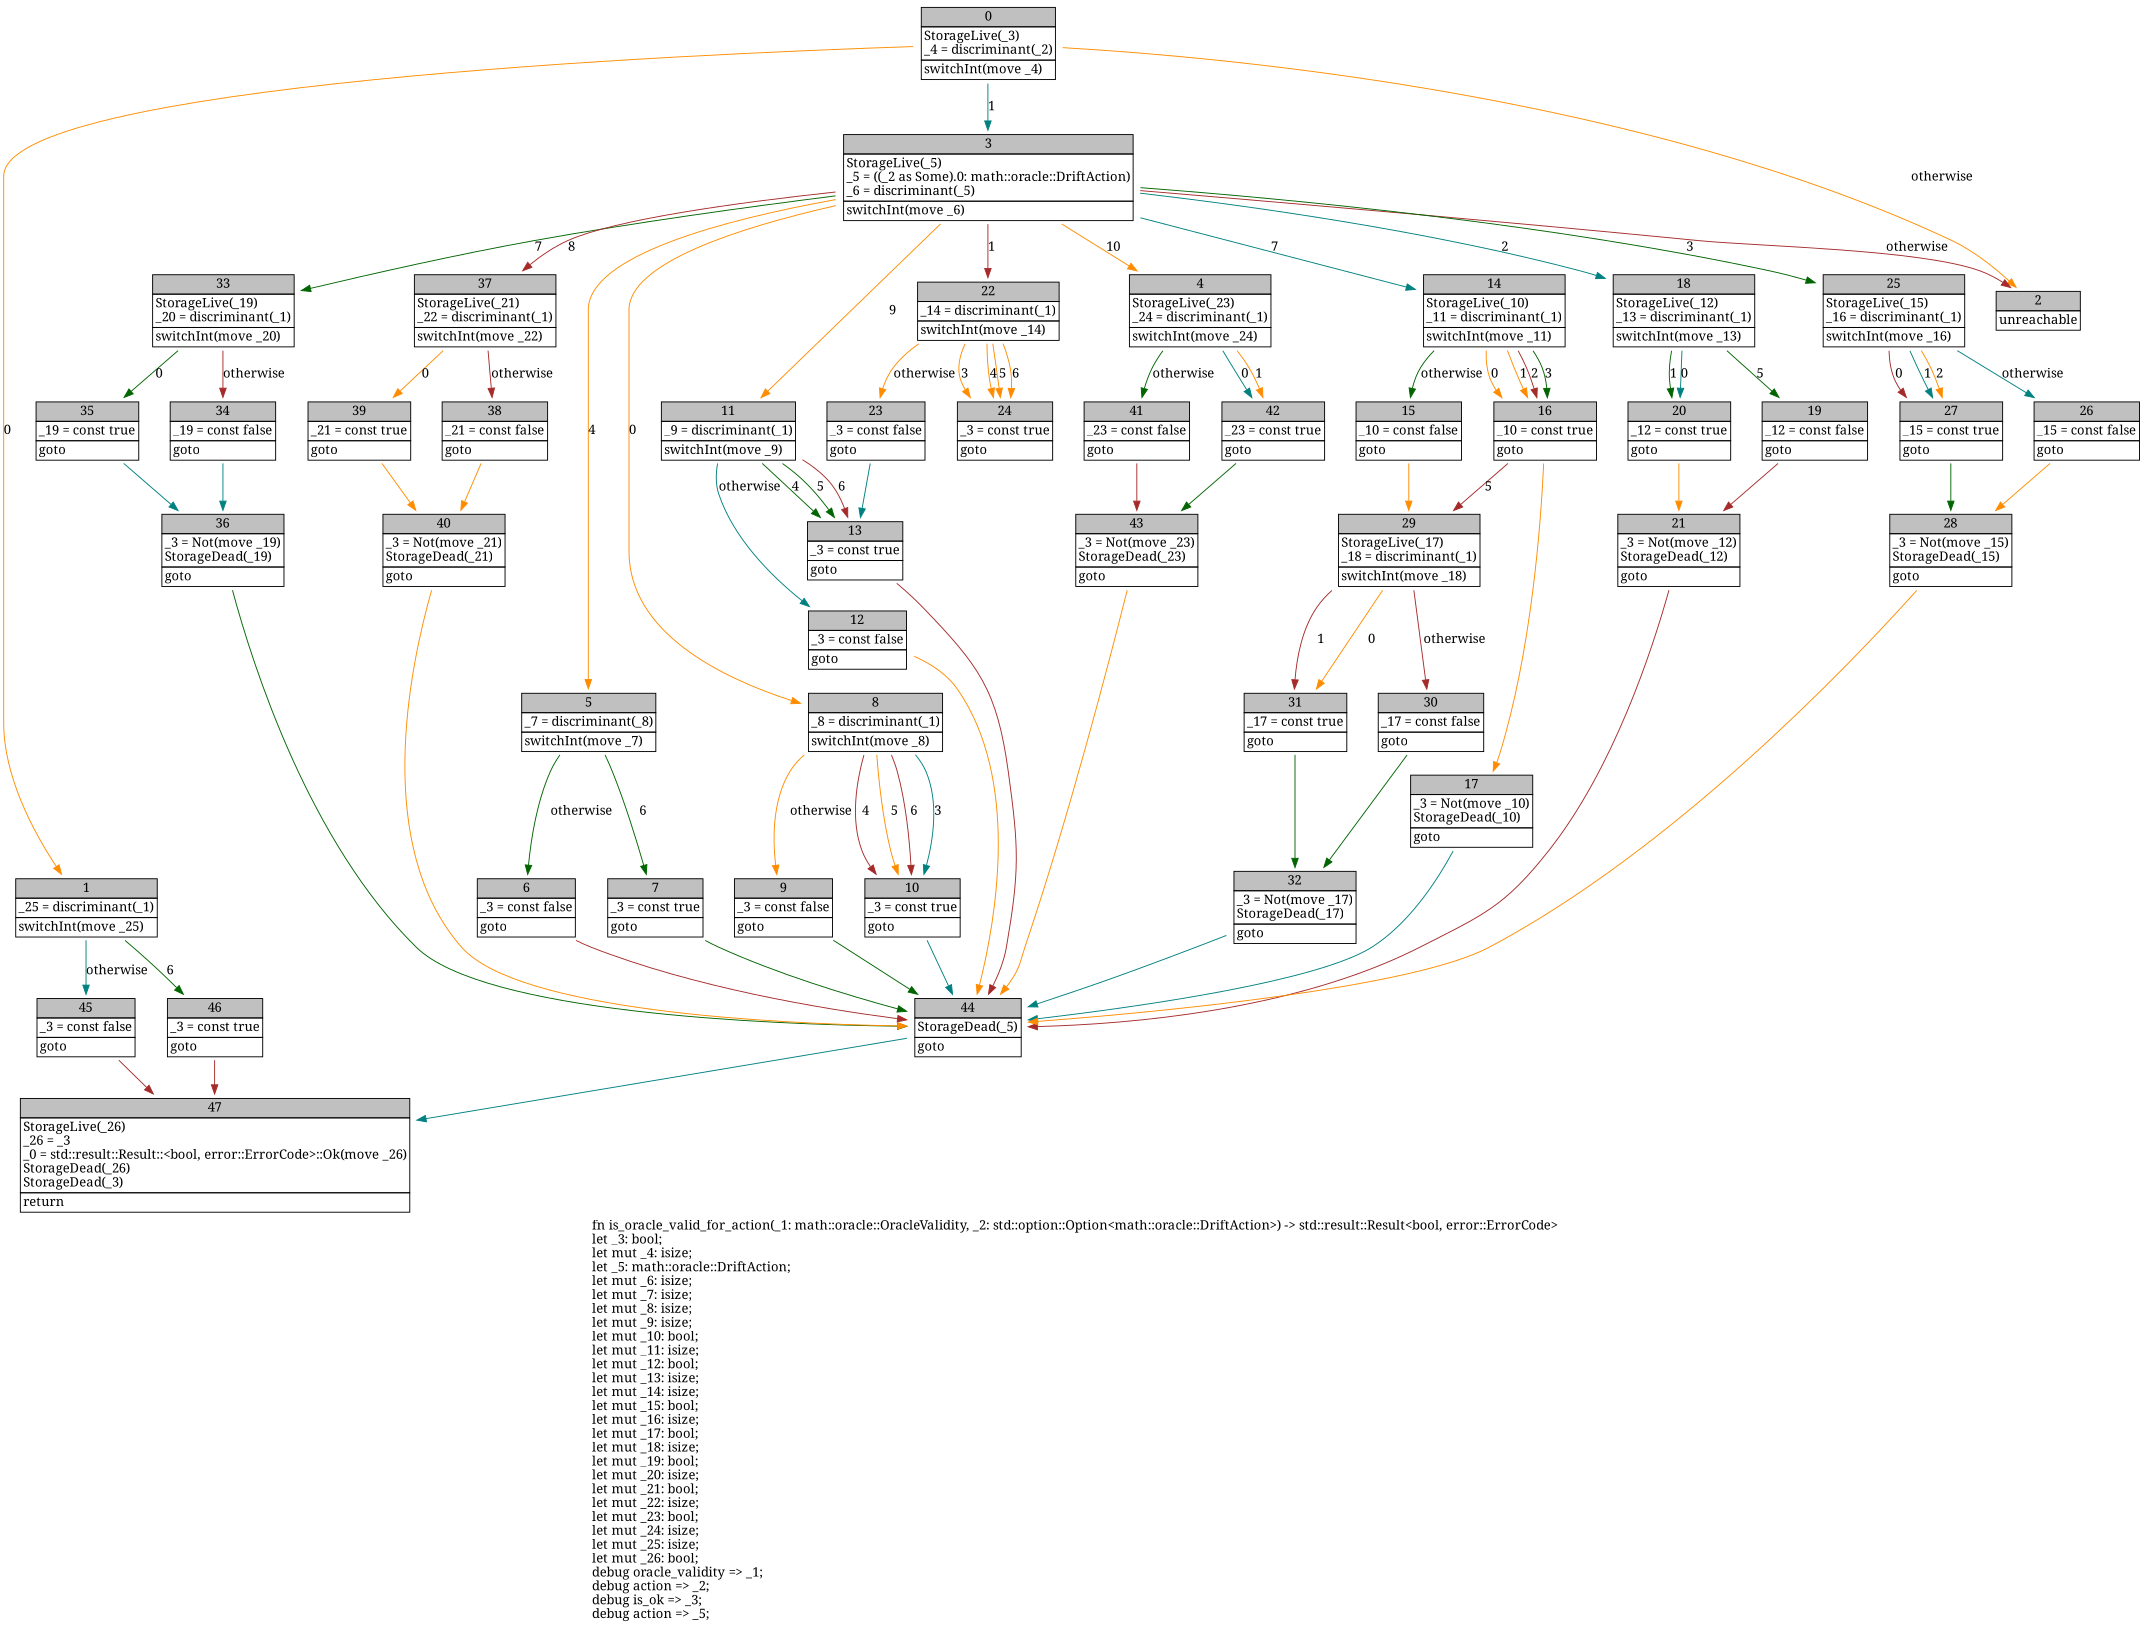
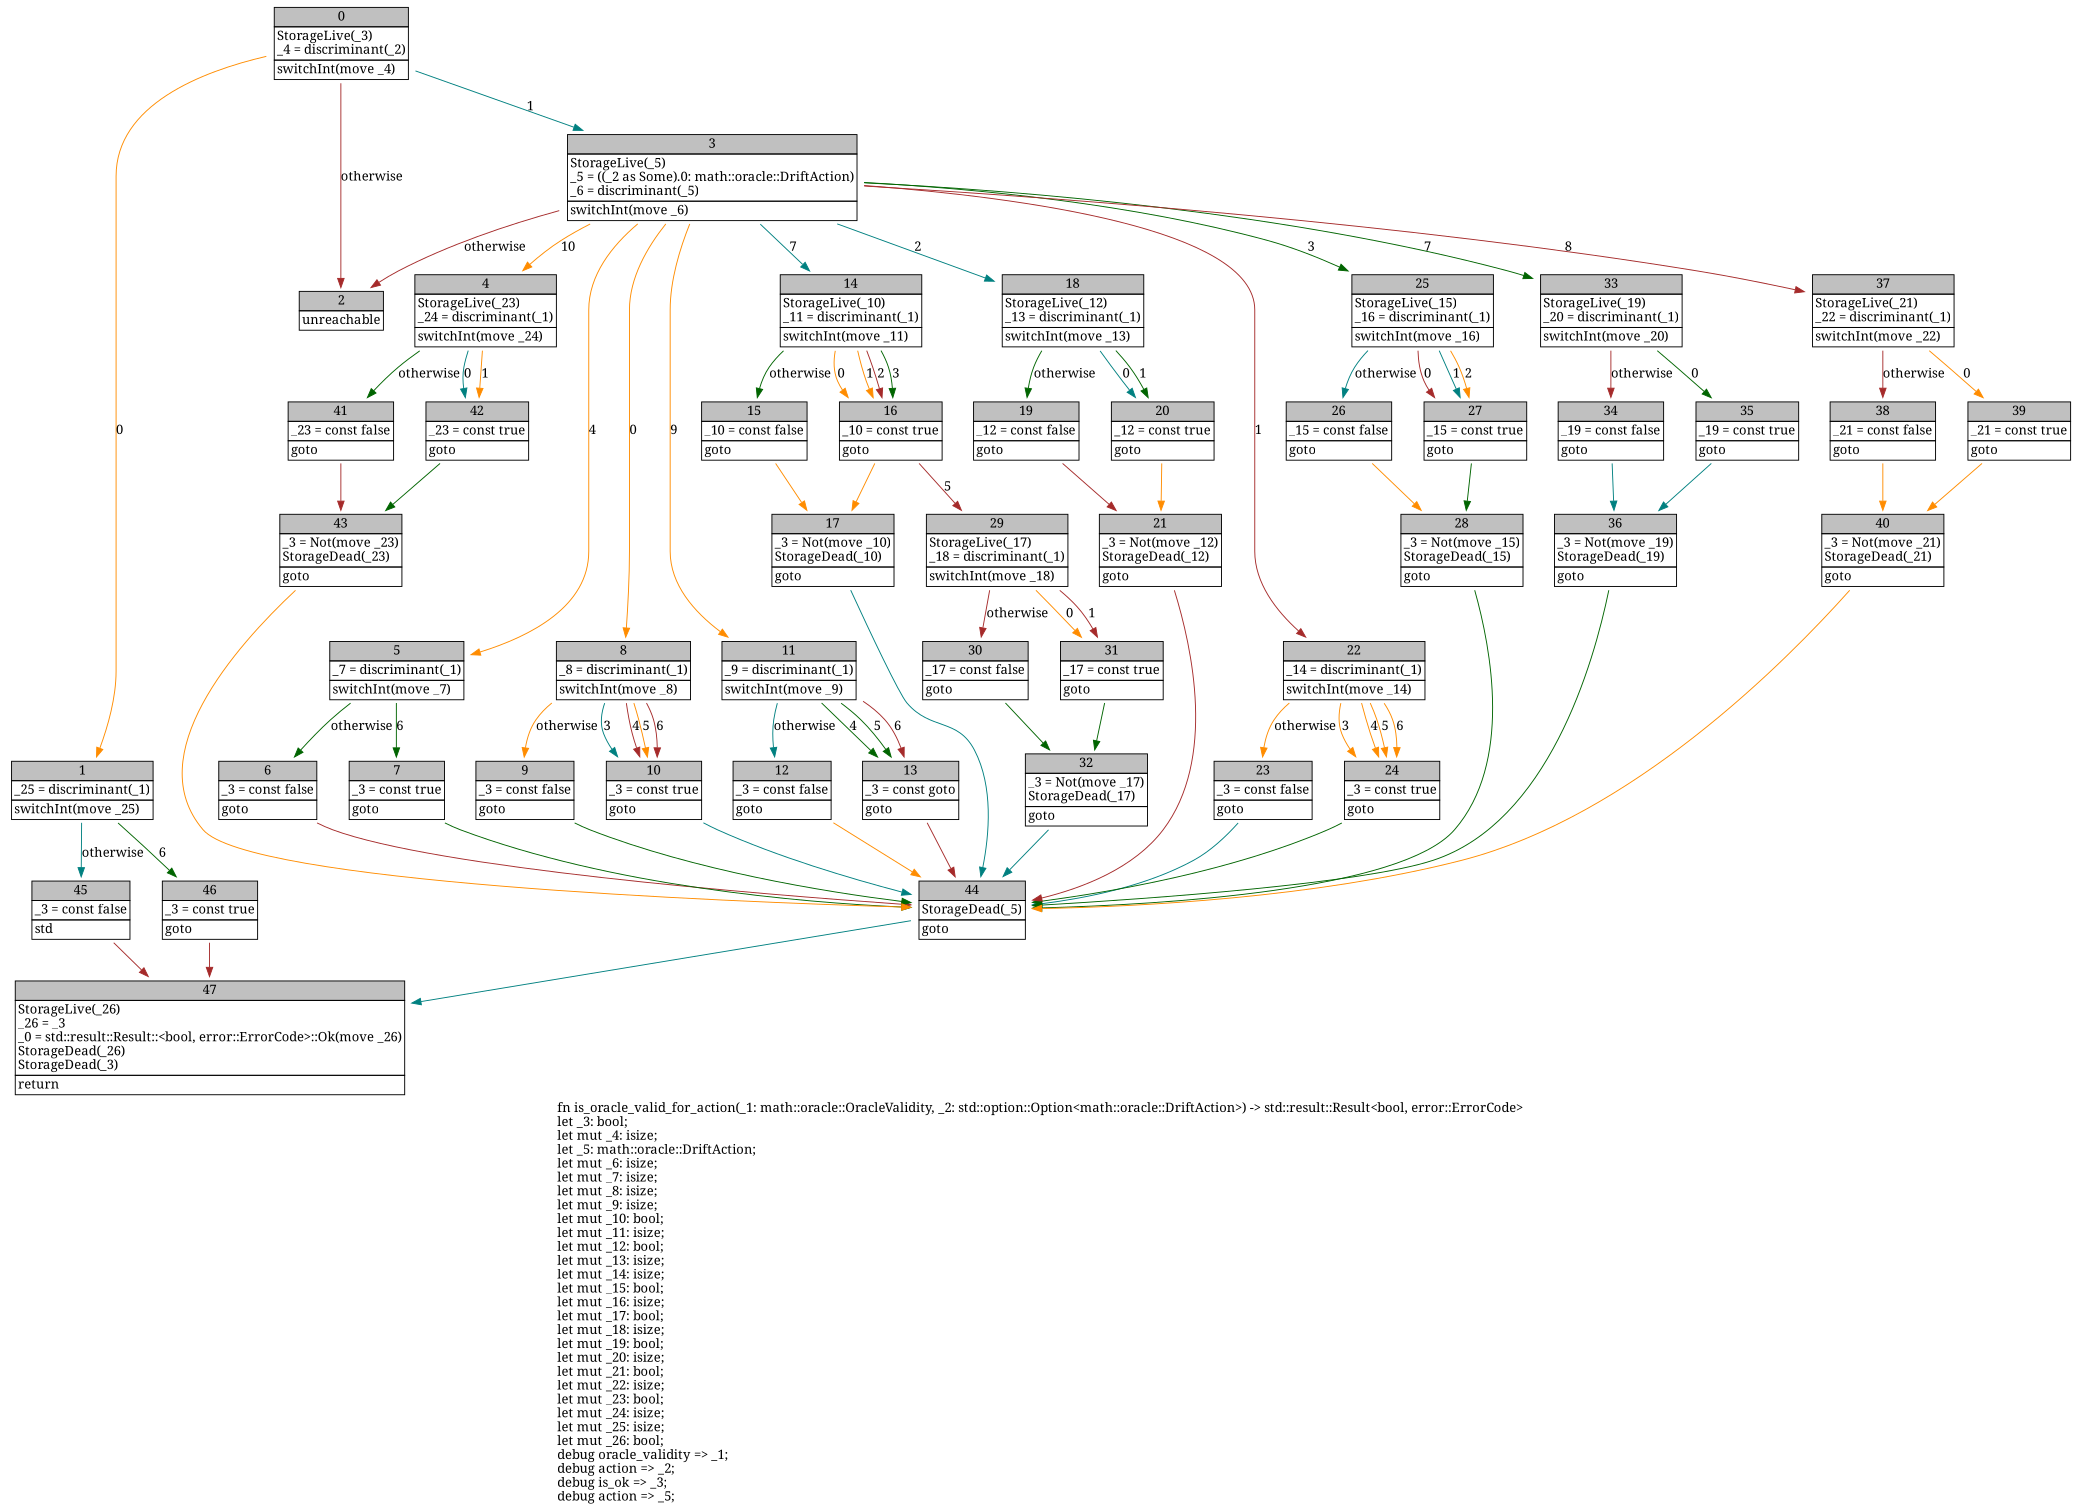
edge "0" -> "2": color darkorange -> brown
edge "18" -> "19": label "5" -> "otherwise"
edge "15" -> "29": now "15" -> "17"
edge "23" -> "13": now "23" -> "44"
node "13": text "_3 = const true" -> "_3 = const goto"
node "5": text "_7 = discriminant(_8)" -> "_7 = discriminant(_1)"
edge "24" -> "44": added
edge "28" -> "44": color darkorange -> darkgreen
node "45": text "goto" -> "std"
